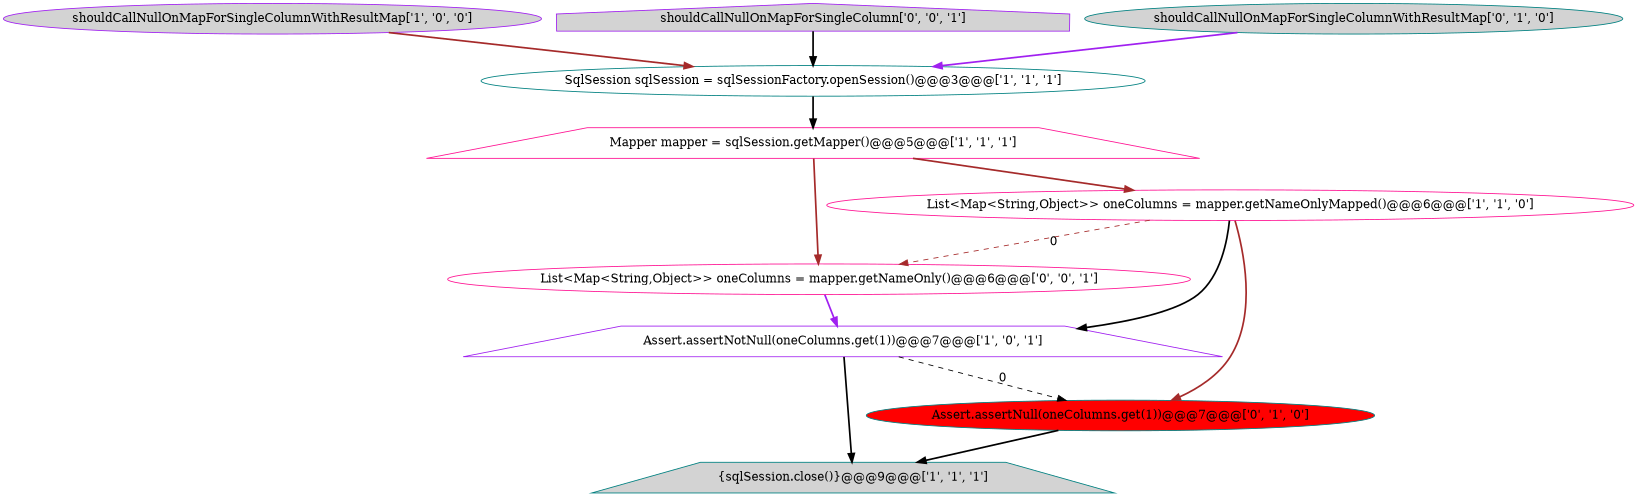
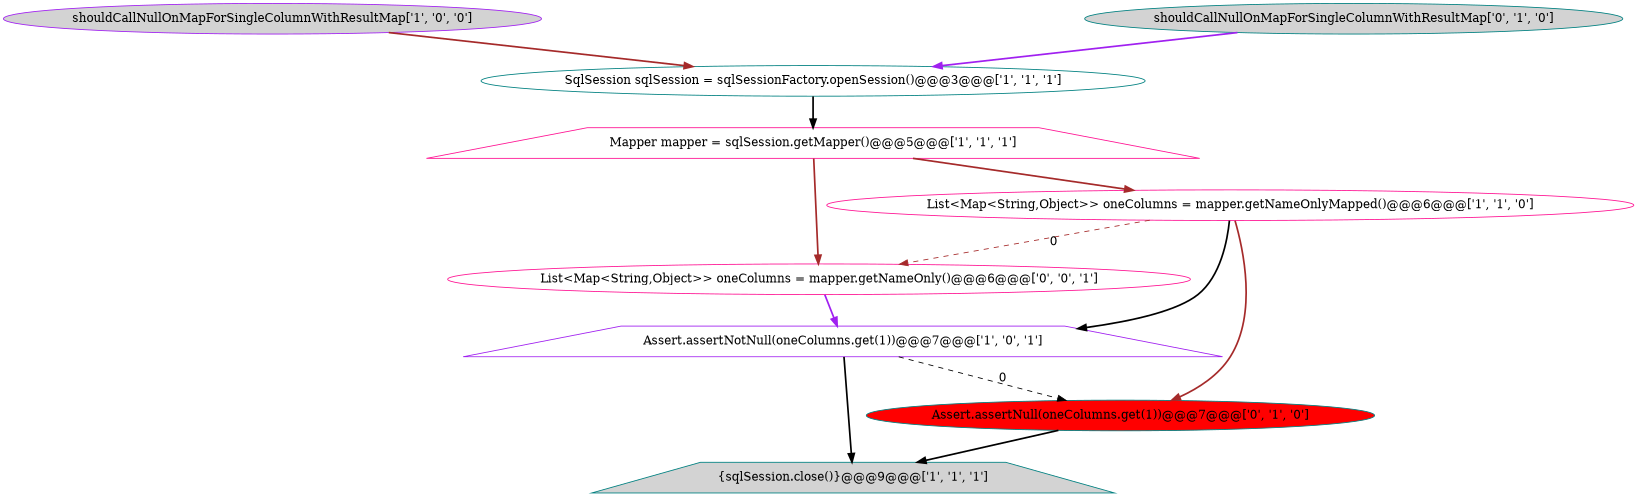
node "shouldCallNullOnMapForSingleColumn['0', '0', '1']": removed
